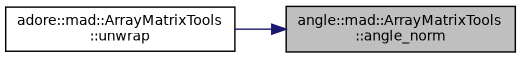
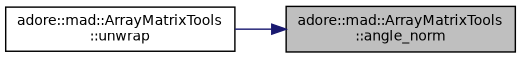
node "angle::mad::ArrayMatrixTools ::angle_norm": label "angle::mad::ArrayMatrixTools ::angle_norm" -> "adore::mad::ArrayMatrixTools ::angle_norm"
